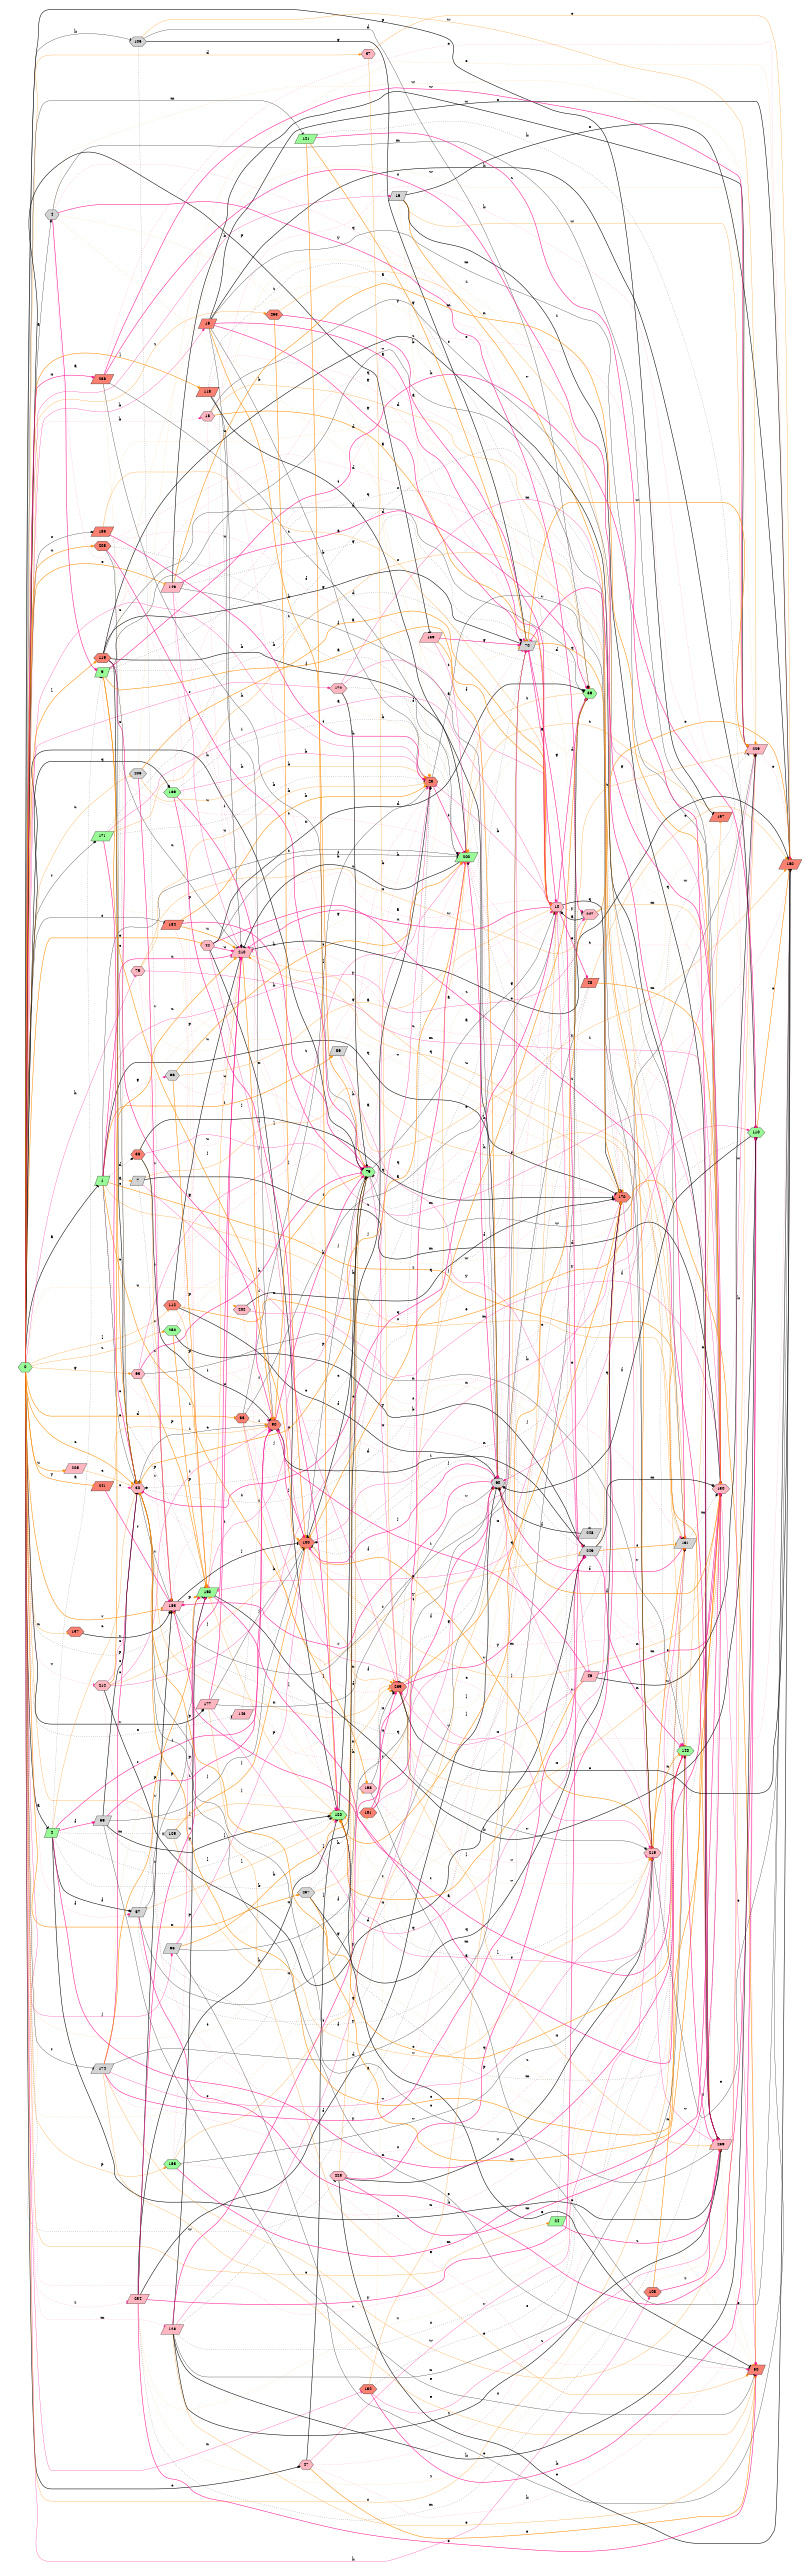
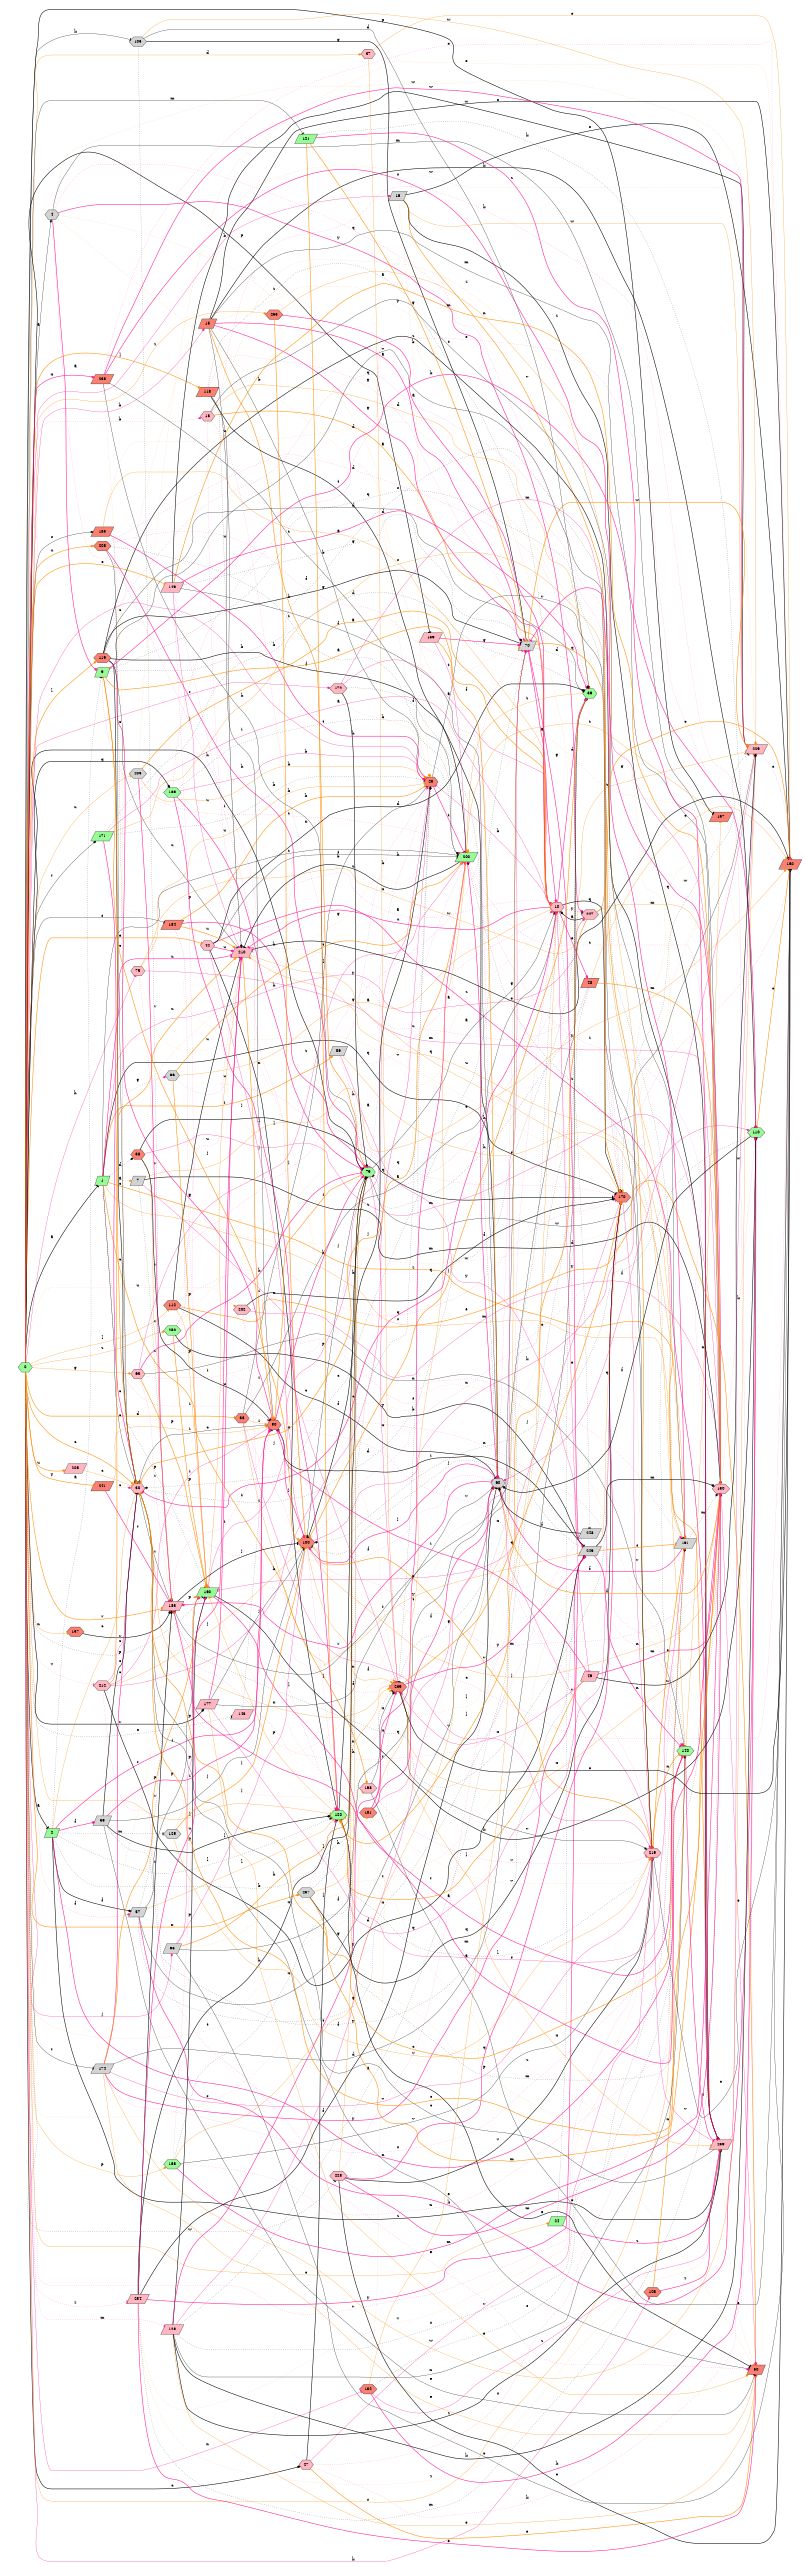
edge "169" -> "160": removed, label "p"
